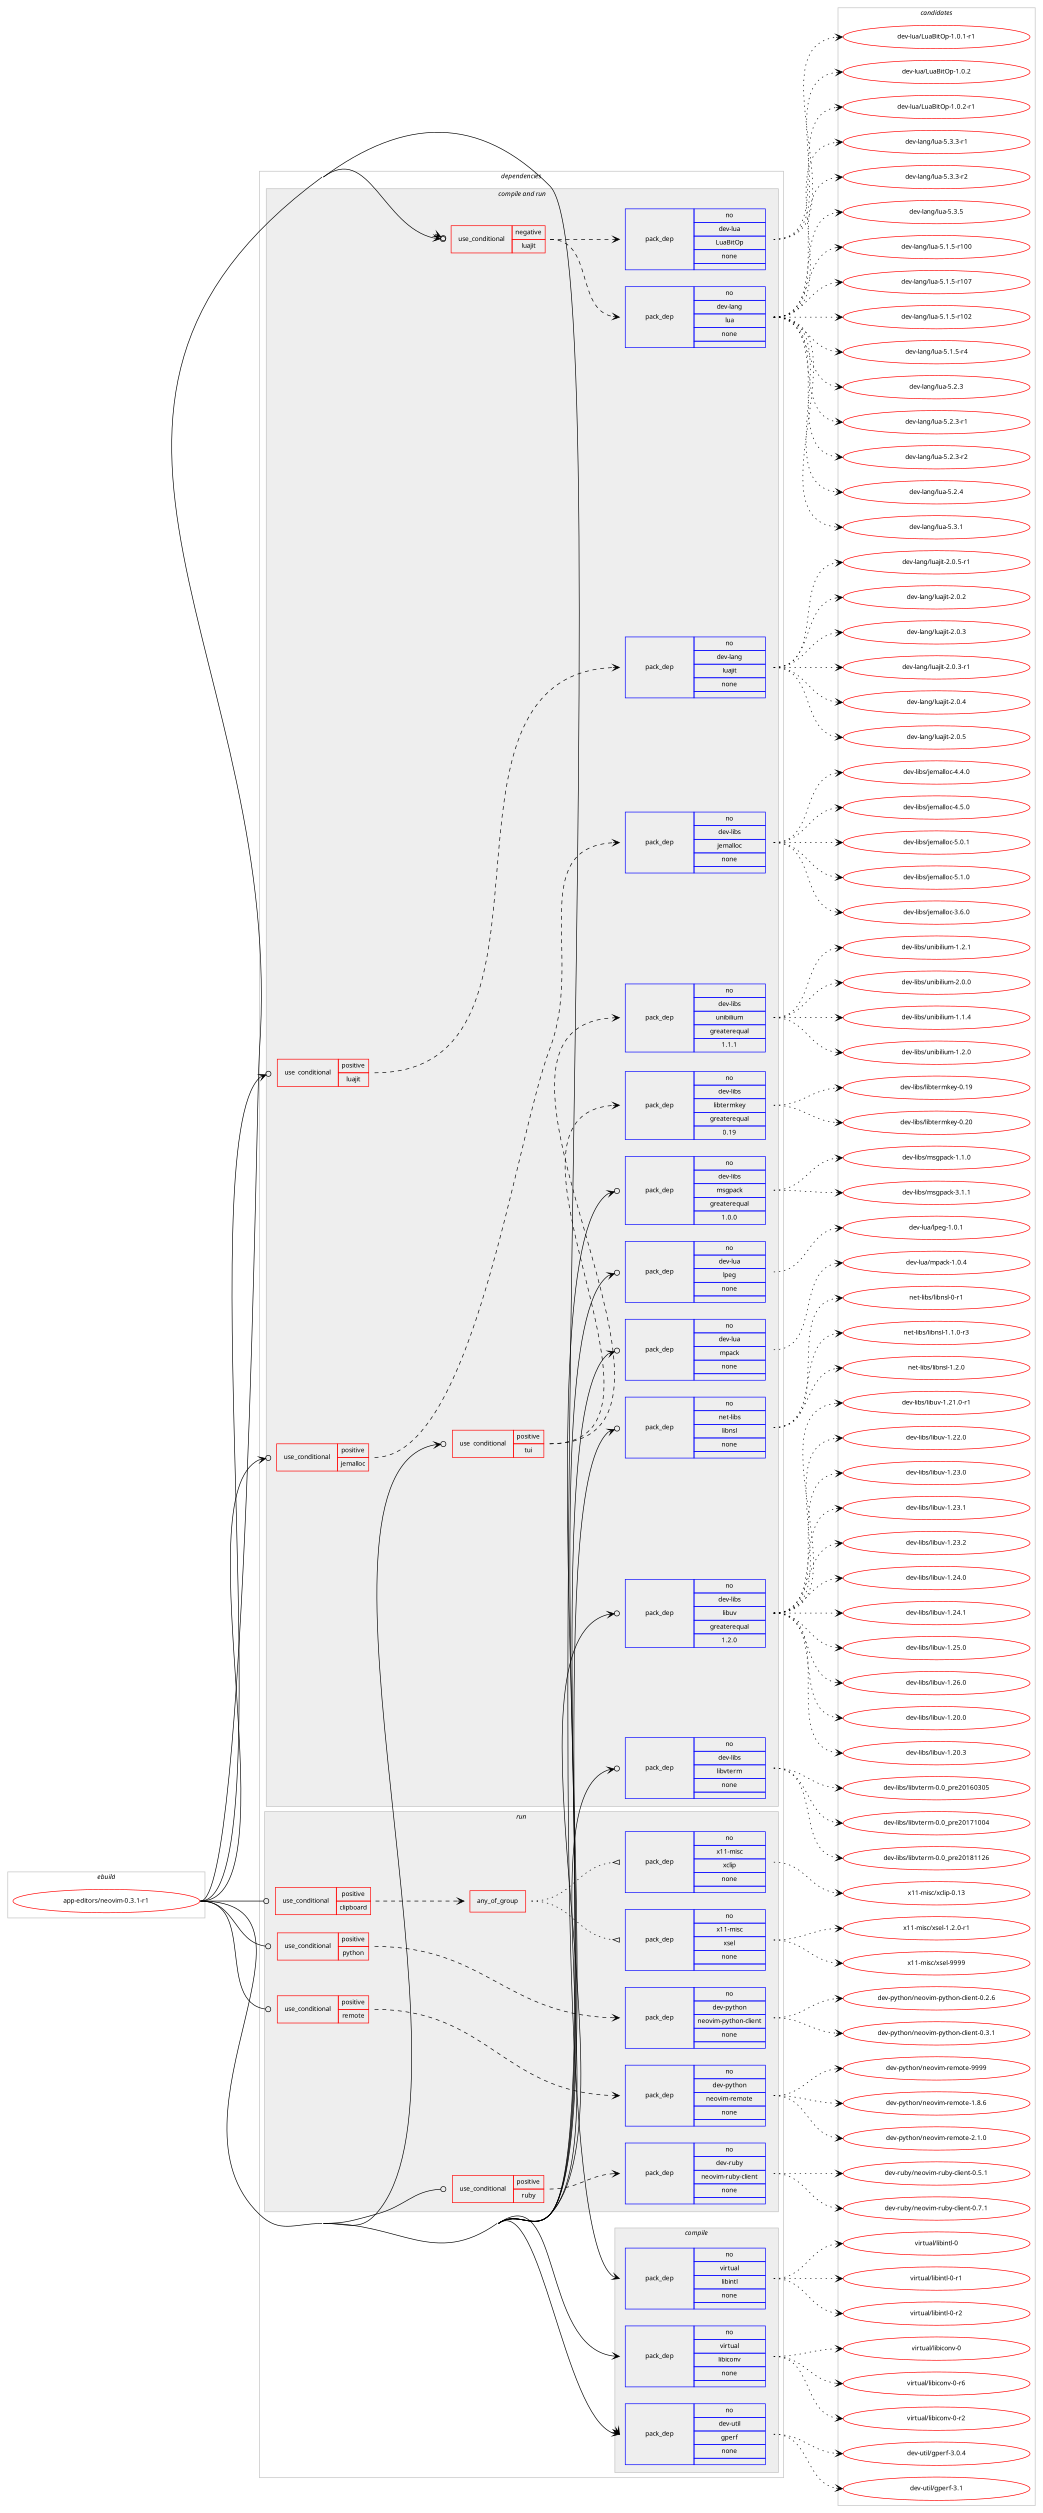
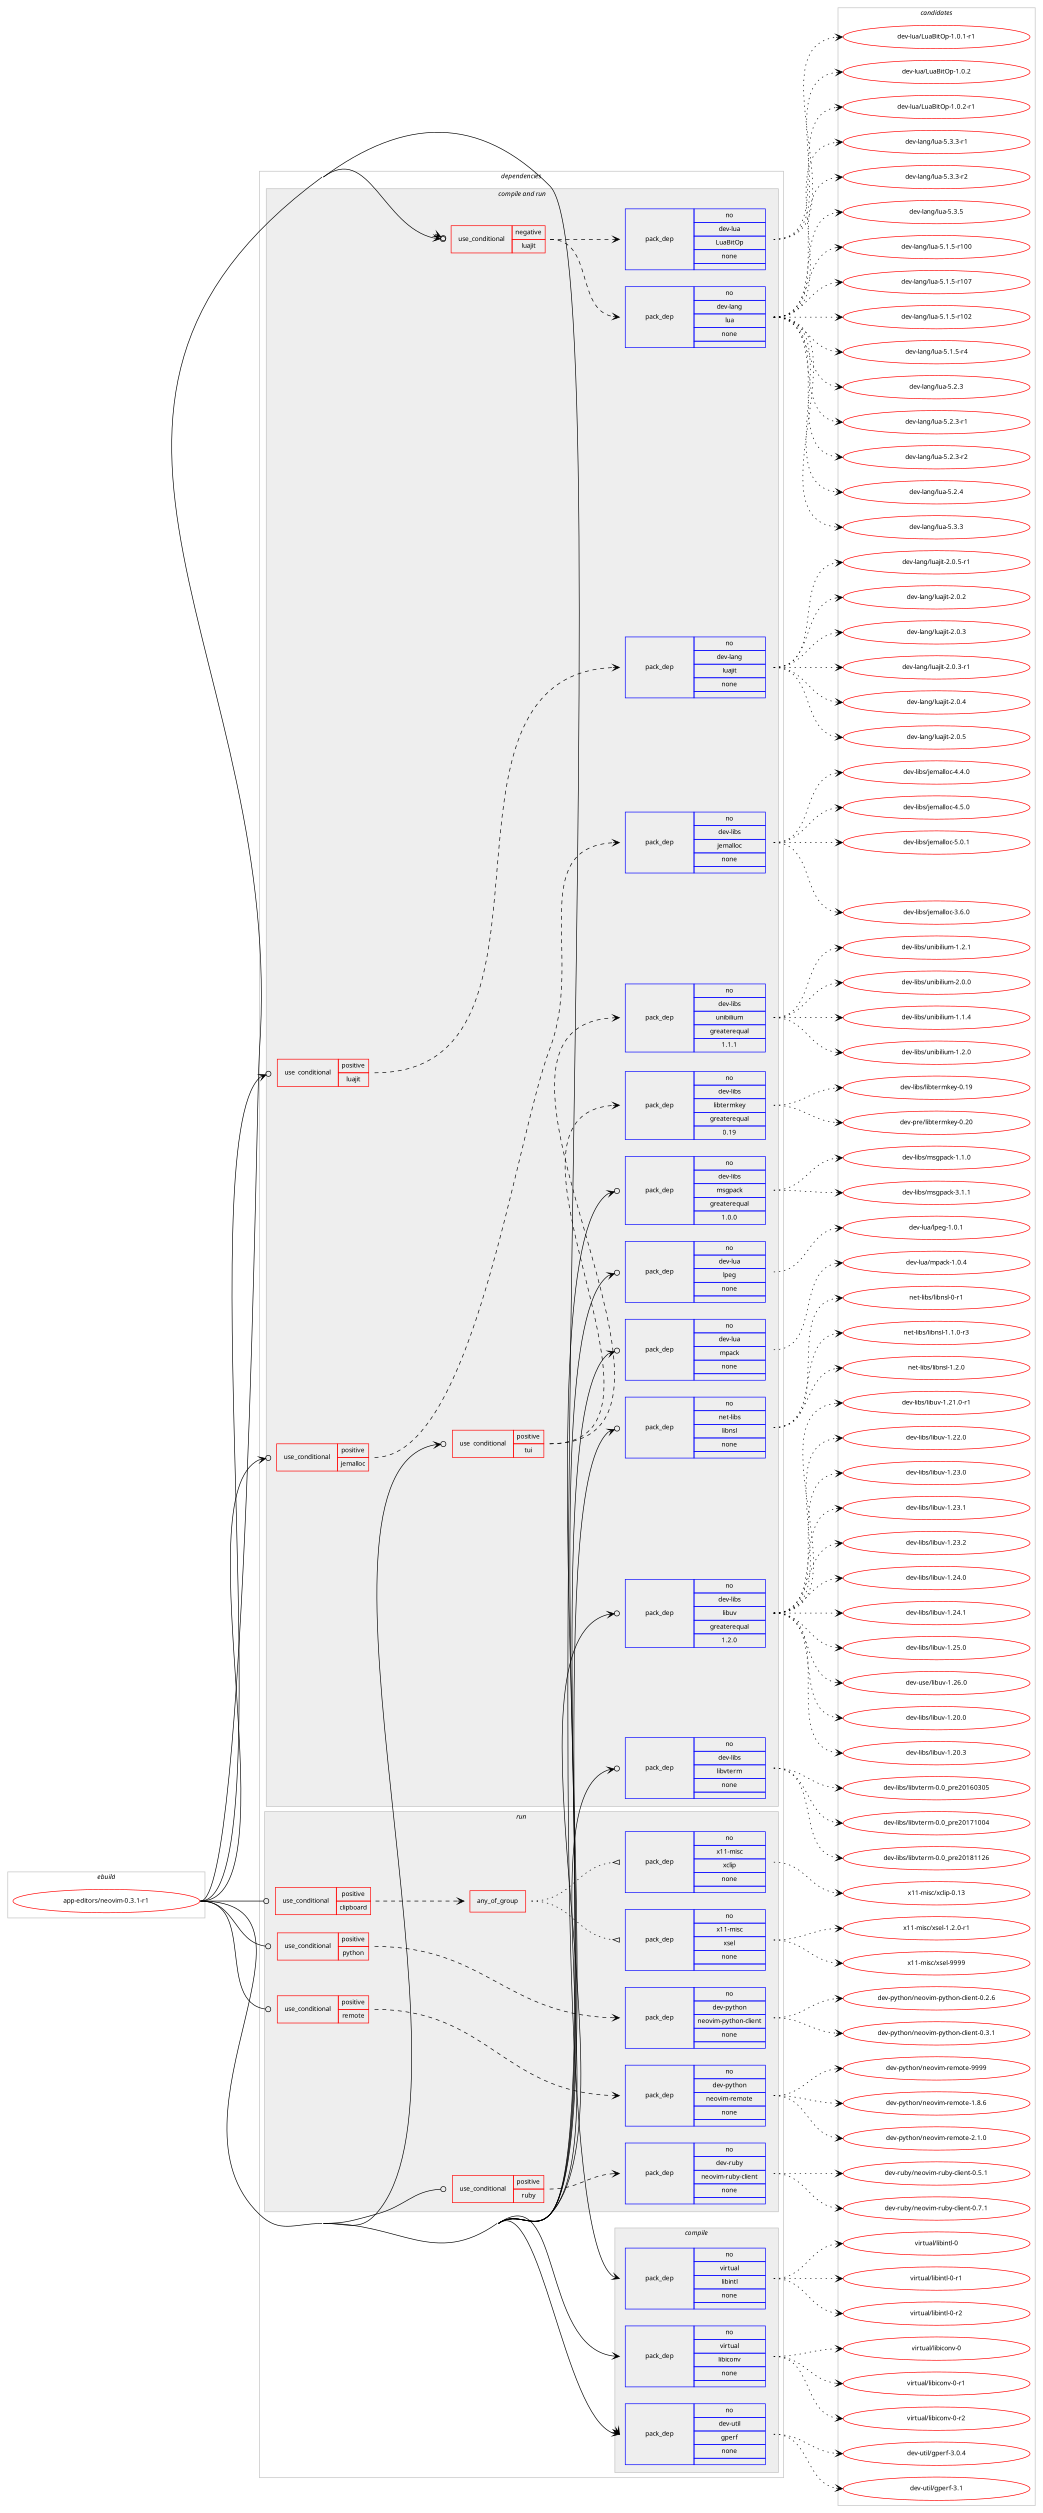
node "dev-lang/lua-5.3.1": label "dev-lang/lua-5.3.1" -> "dev-lang/lua-5.3.3"
node "dev-libs/jemalloc-5.1.0": removed
node "dev-libs/libtermkey-0.20": label "dev-libs/libtermkey-0.20" -> "dev-pre/libtermkey-0.20"
node "dev-libs/libuv-1.26.0": label "dev-libs/libuv-1.26.0" -> "dev-use/libuv-1.26.0"
node "virtual/libiconv-0-r6": label "virtual/libiconv-0-r6" -> "virtual/libiconv-0-r1"
